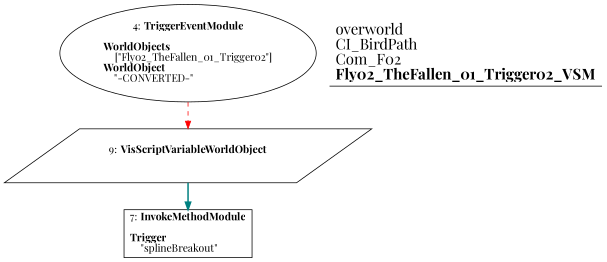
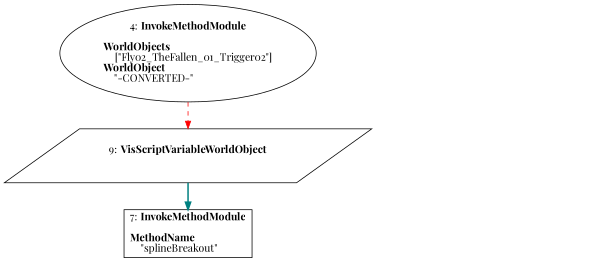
node "4:": text "TriggerEventModule" -> "InvokeMethodModule"
node "overworld": removed
node "7:": text "Trigger" -> "MethodName"
